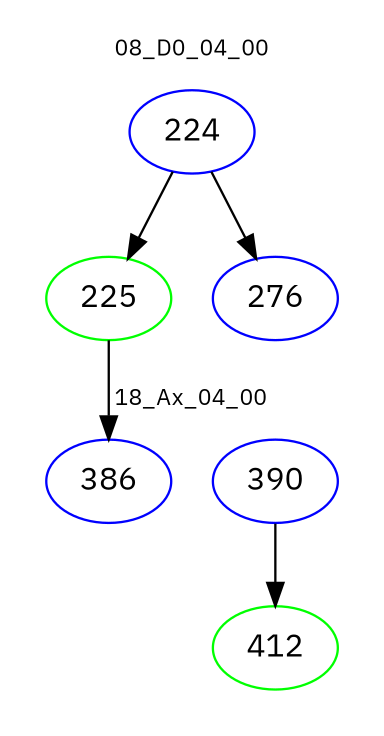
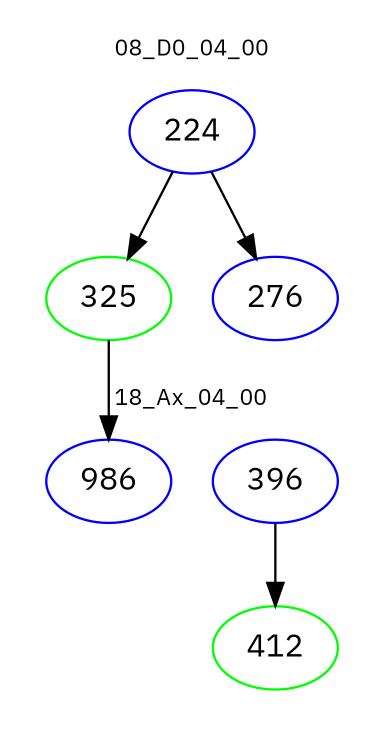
node "225": label "225" -> "325"
node "386": label "386" -> "986"
node "390": label "390" -> "396"
